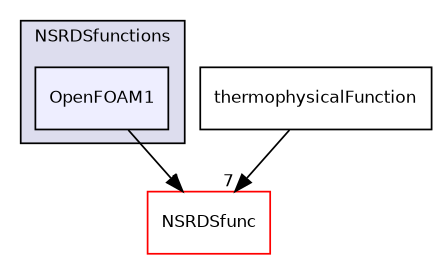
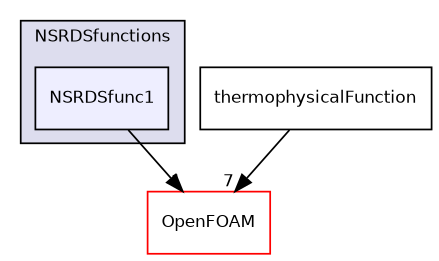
node "OpenFOAM1": label "OpenFOAM1" -> "NSRDSfunc1"
node "NSRDSfunc": label "NSRDSfunc" -> "OpenFOAM"
